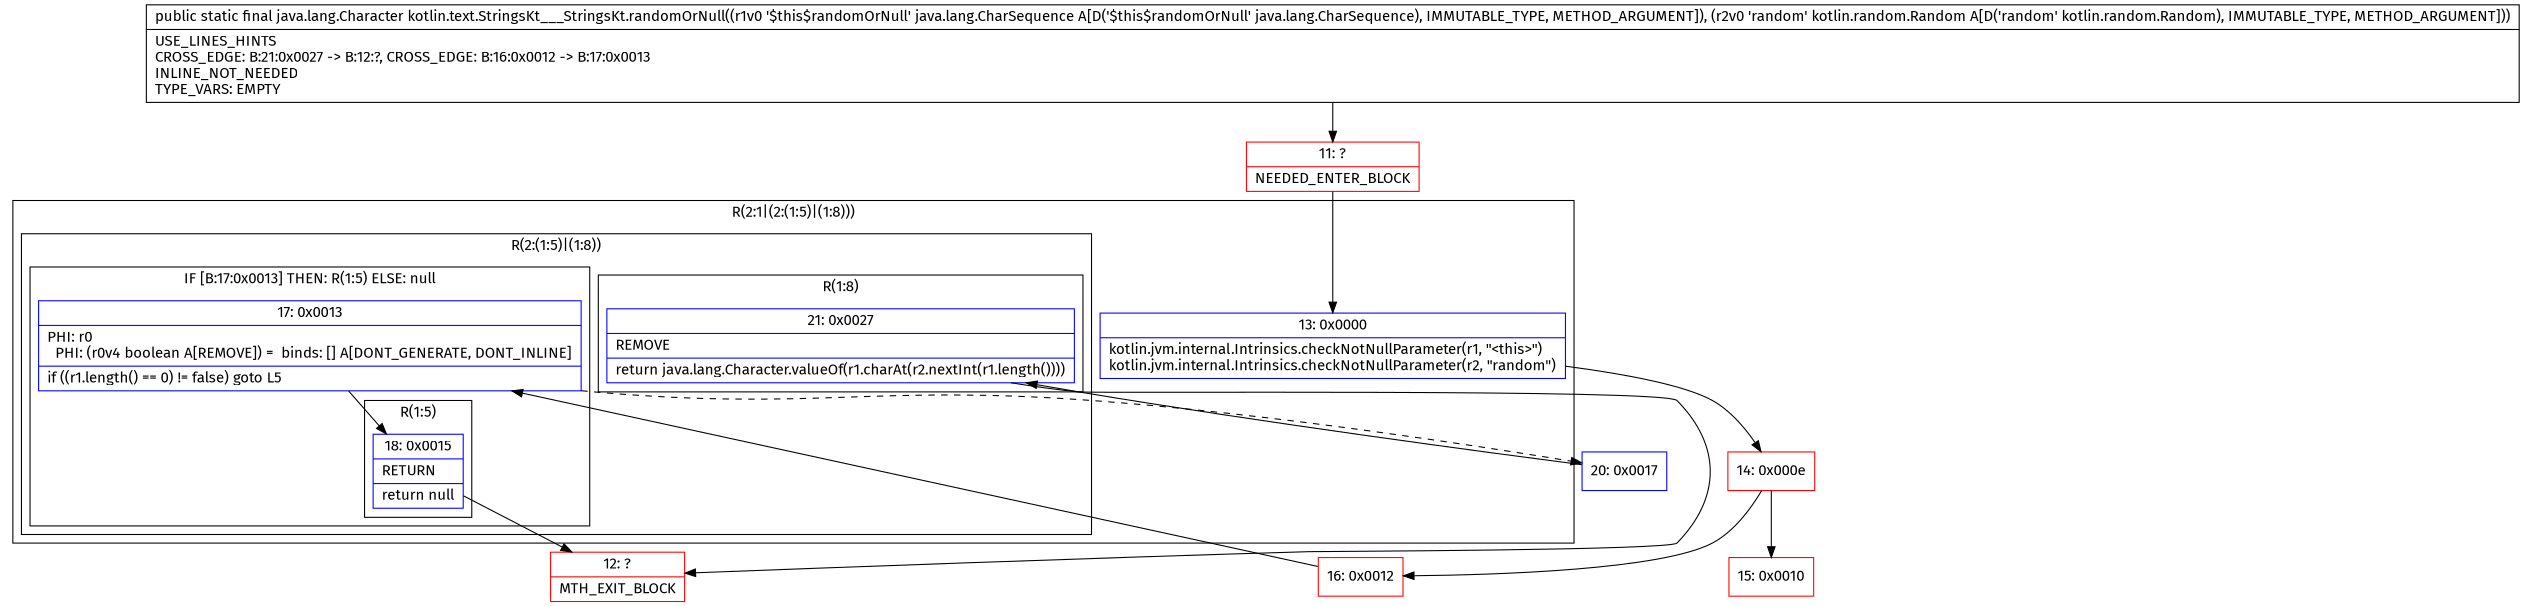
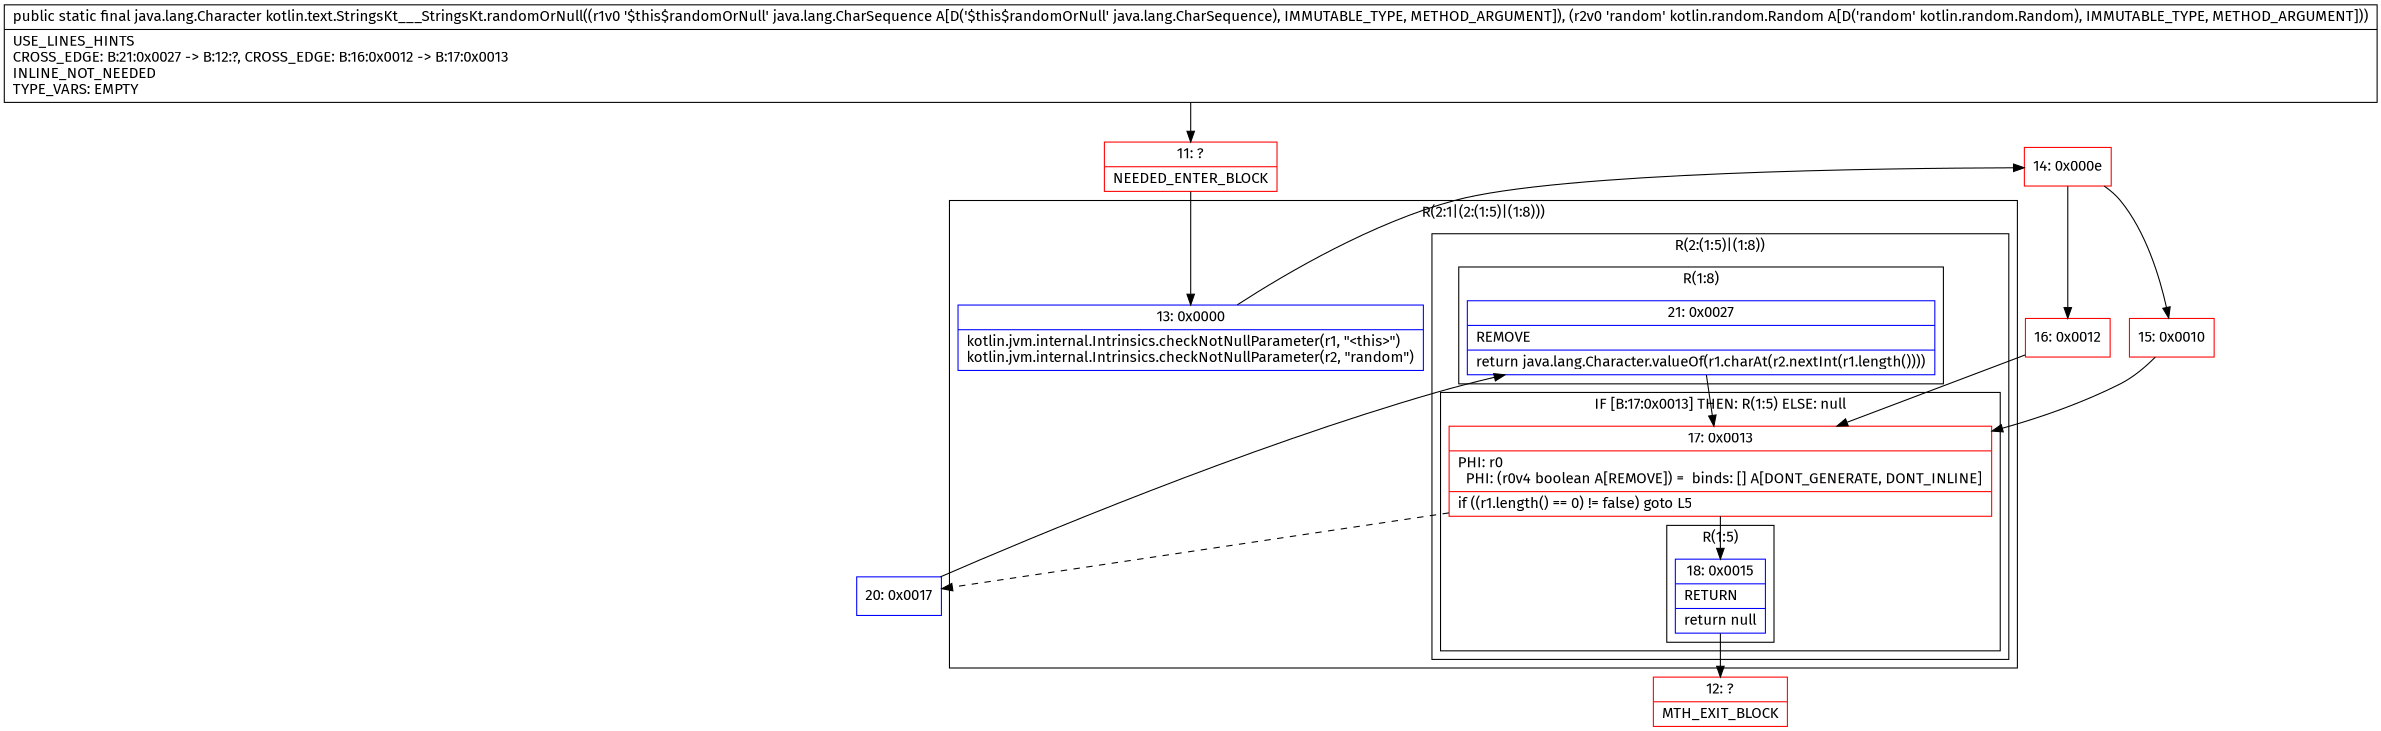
node "17: 0x0013": color blue -> red
edge "15: 0x0010" -> "17: 0x0013": added
edge "21: 0x0027" -> "12: ?": now "21: 0x0027" -> "17: 0x0013"
